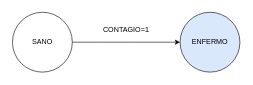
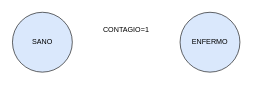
node "SANO": fillcolor #ffffff -> #dae8fc
edge "SANO" -> "ENFERMO": removed
